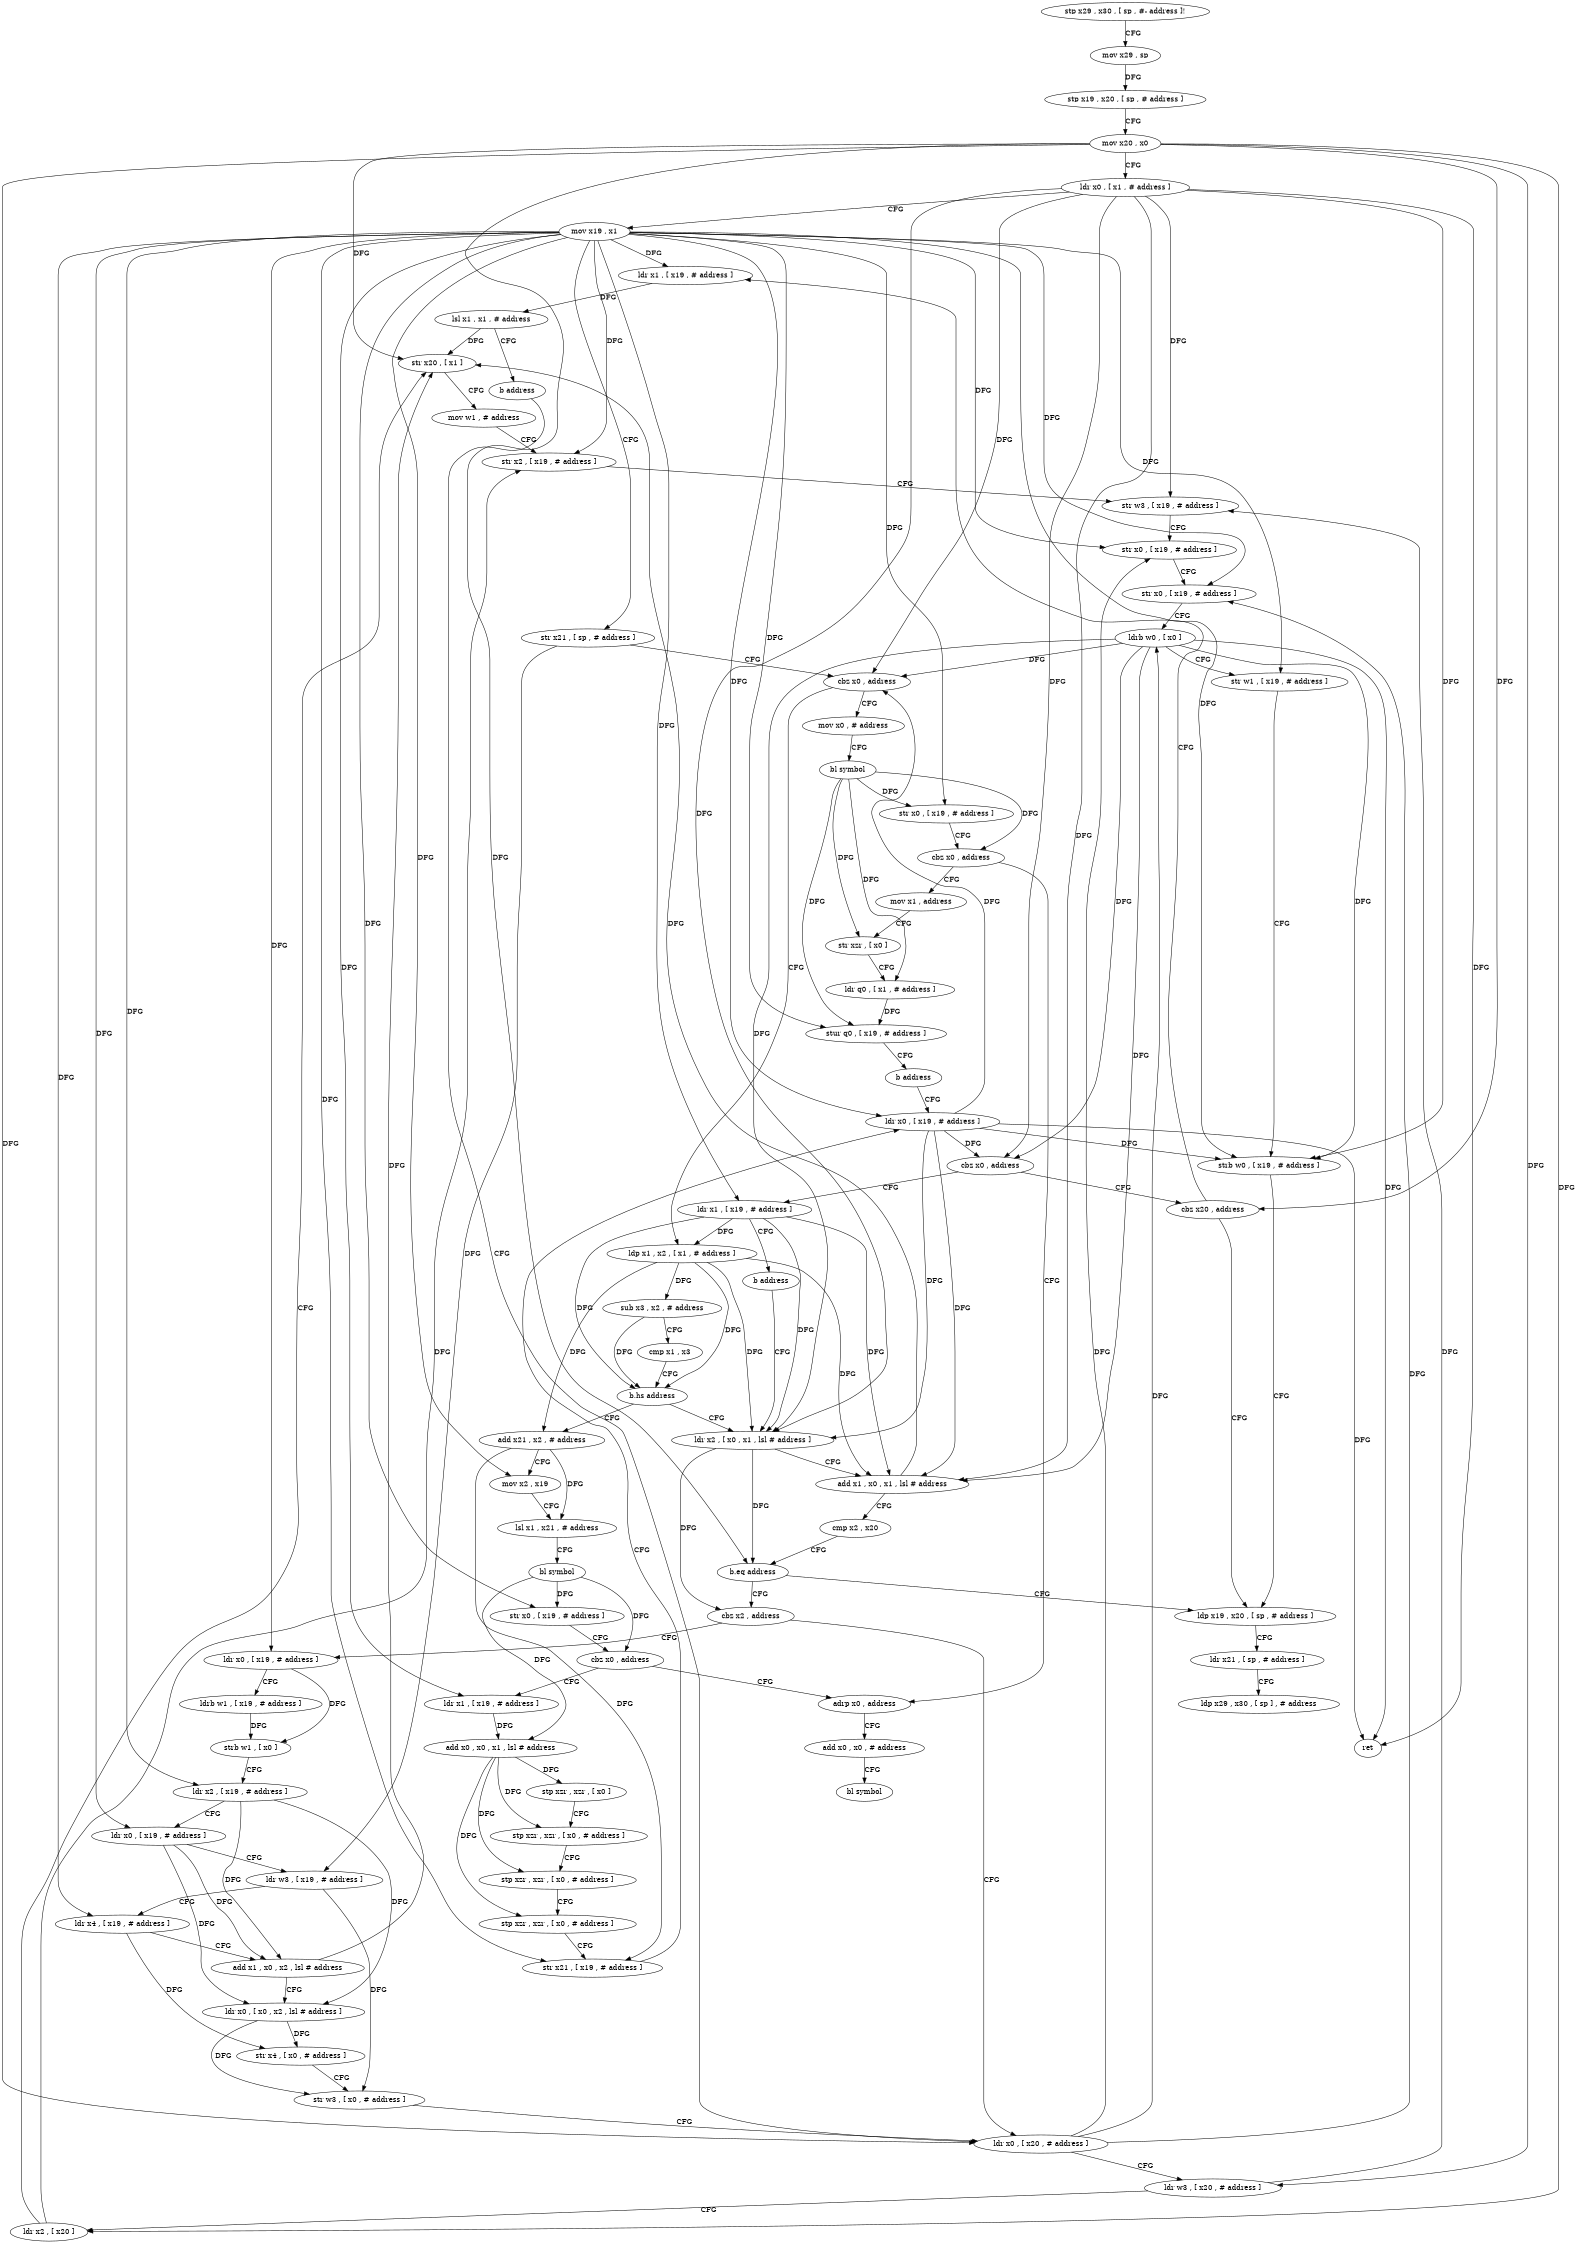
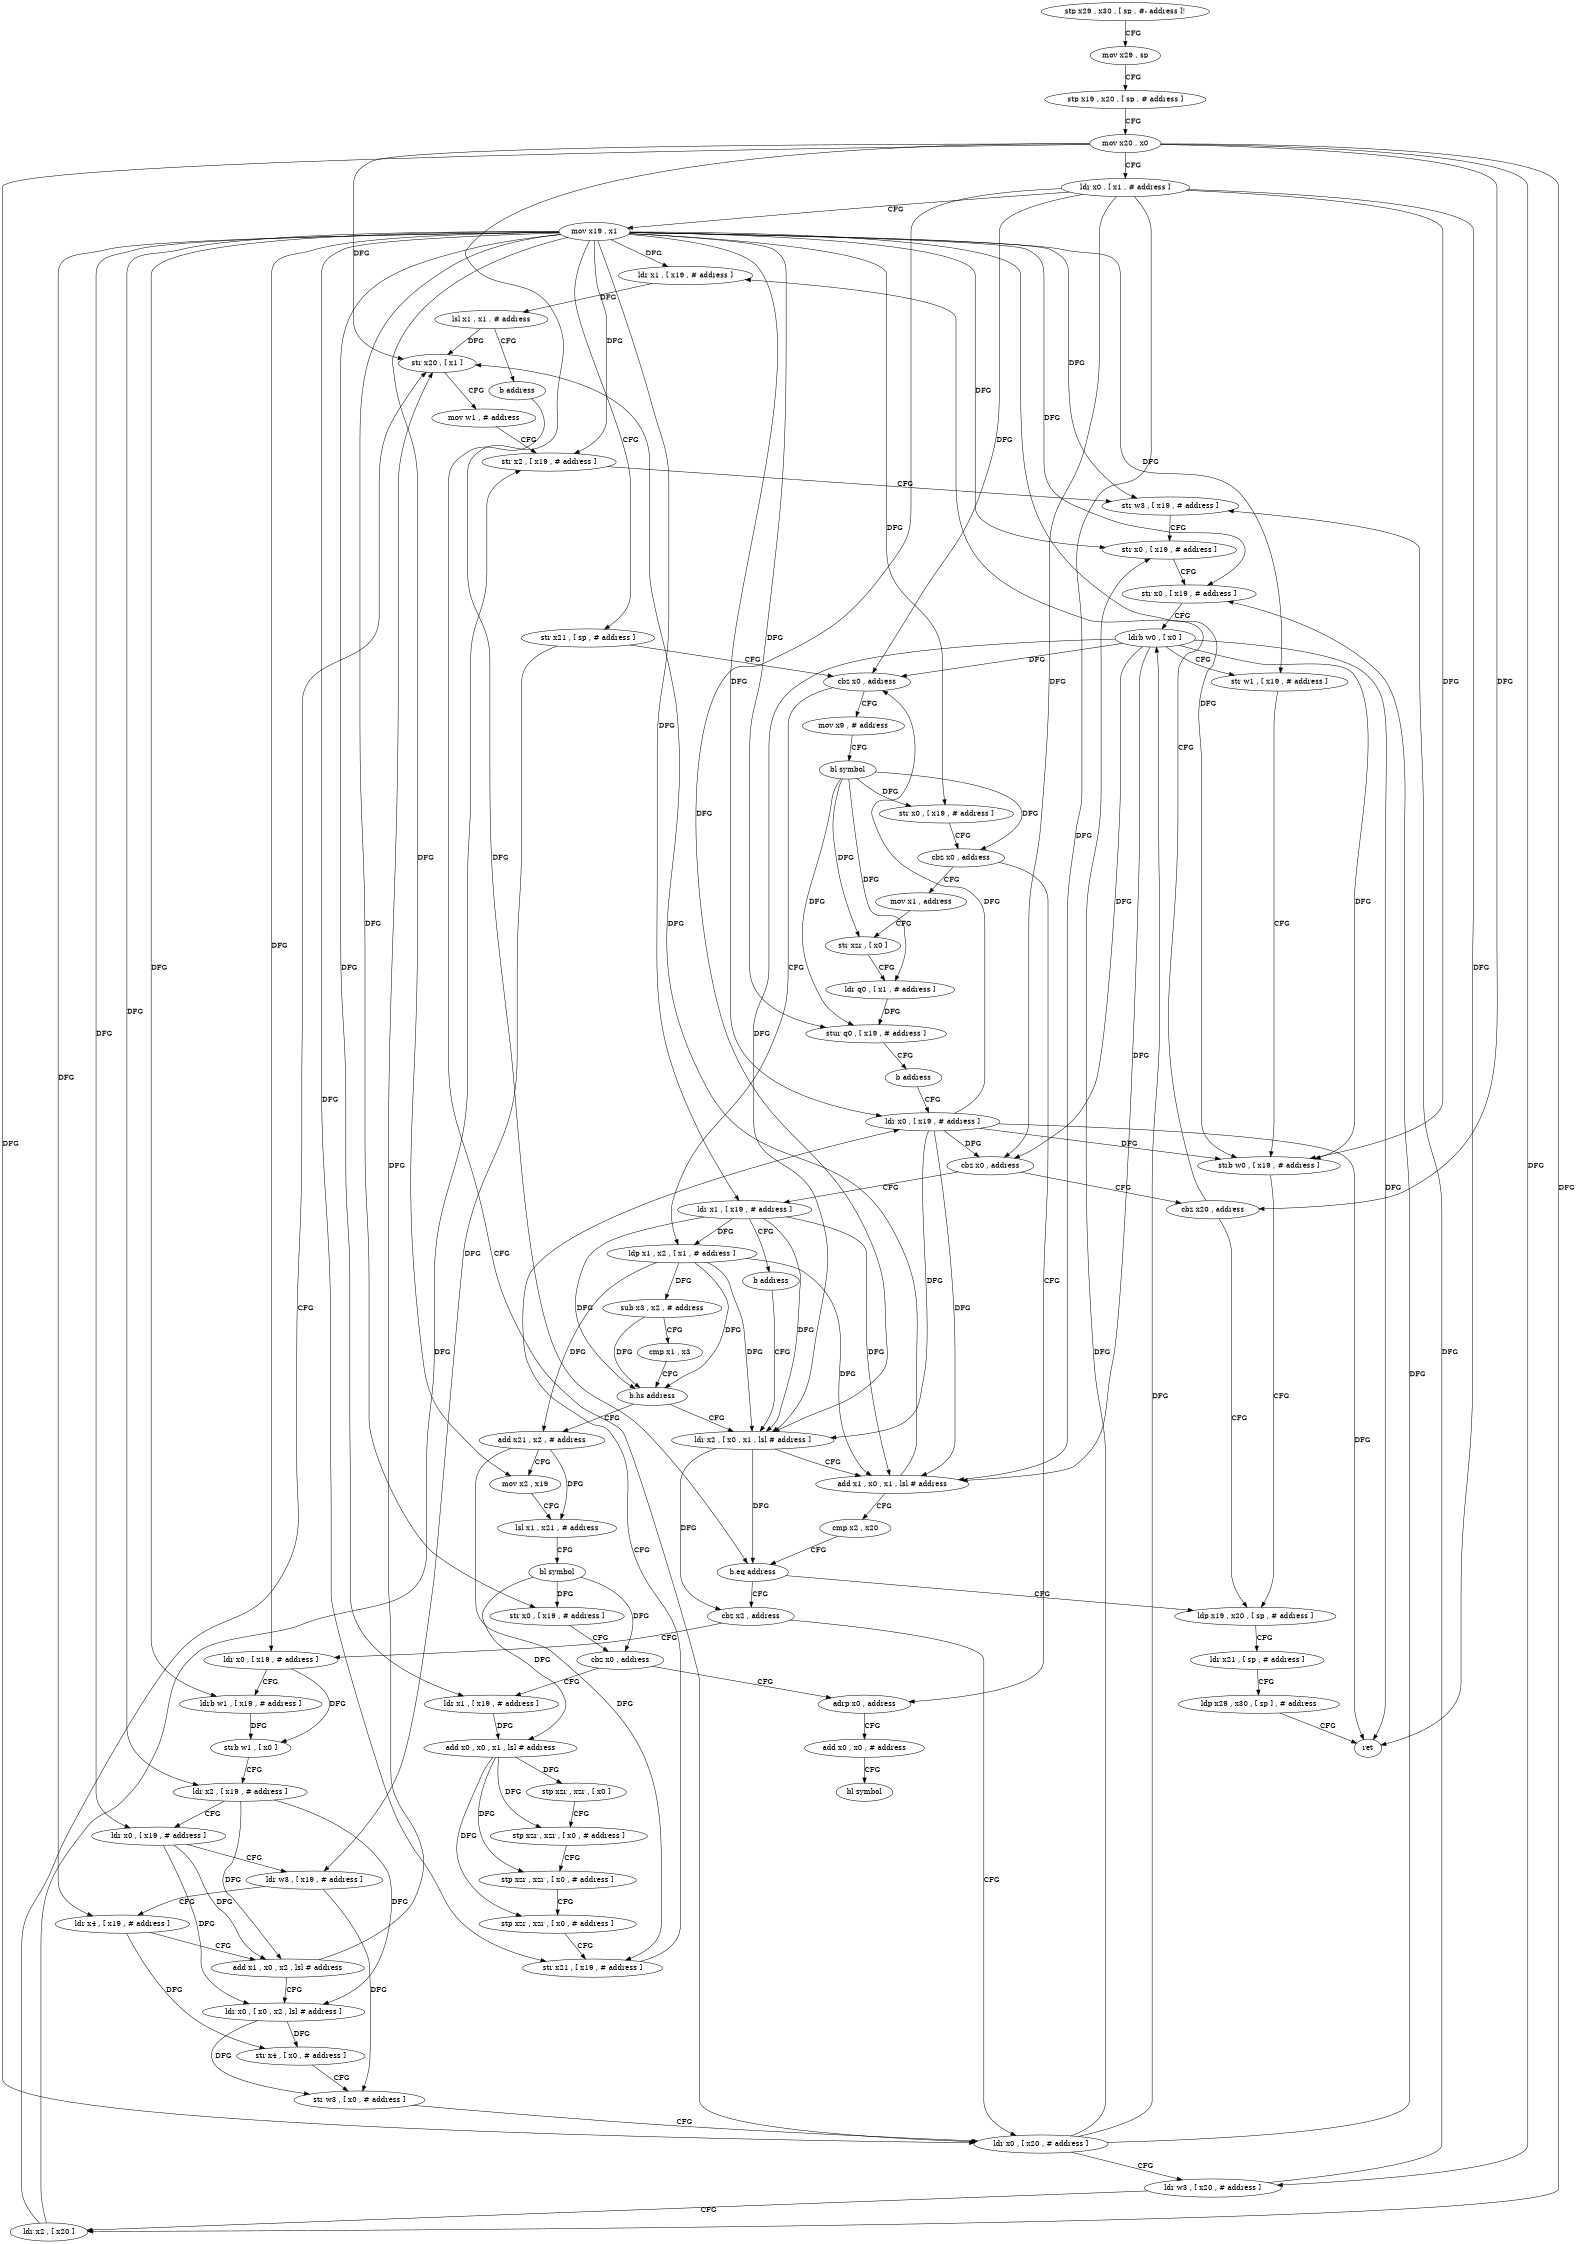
edge "mov x29 , sp" -> "stp x19 , x20 , [ sp , # address ]": label "DFG" -> "CFG"
edge "ldr x0 , [ x1 , # address ]" -> "str w3 , [ x19 , # address ]": now "mov x19 , x1" -> "str w3 , [ x19 , # address ]"
node "mov x0 , # address": label "mov x0 , # address" -> "mov x9 , # address"
edge "mov x19 , x1" -> "ldrb w1 , [ x19 , # address ]": added, label "DFG"
edge "ldp x29 , x30 , [ sp ] , # address" -> "ret": added, label "CFG"
